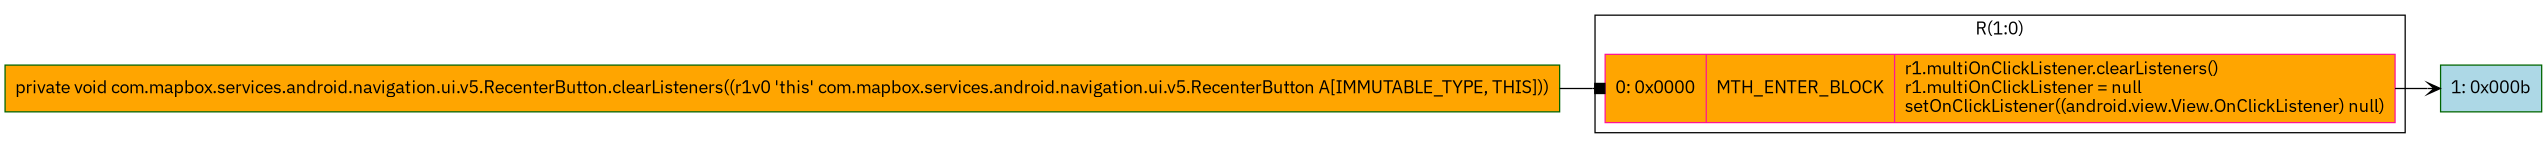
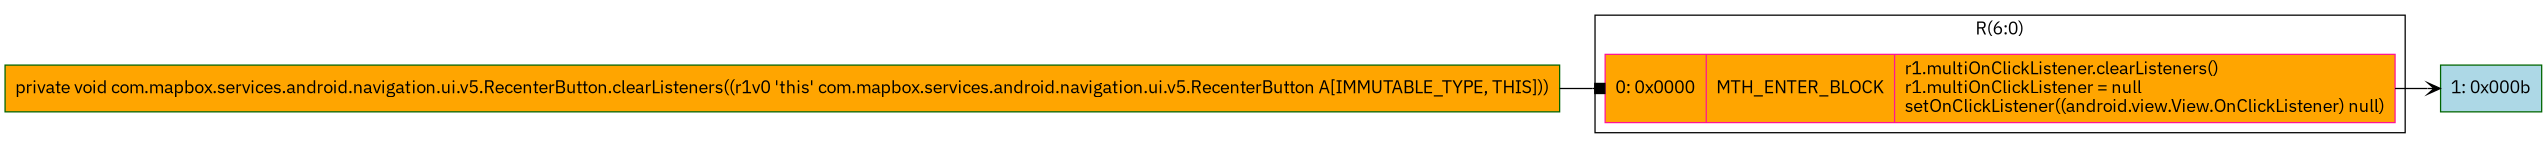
cluster "R(1:0)": label "R(1:0)" -> "R(6:0)"
